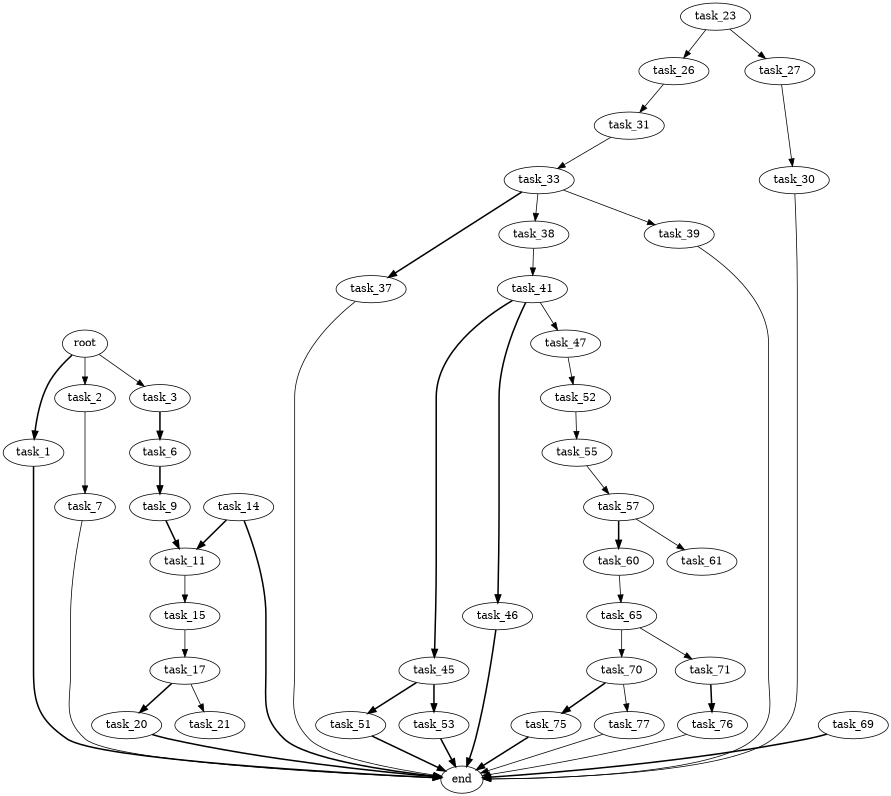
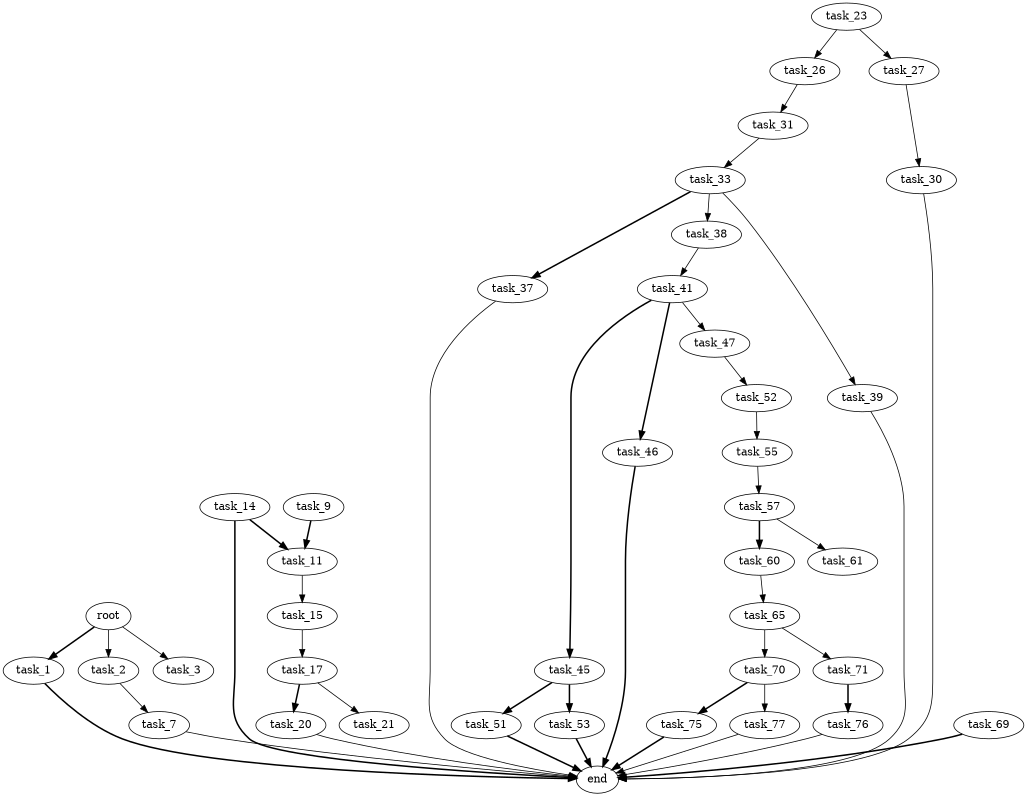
node "task_6": removed
edge "task_20" -> "end": style bold -> solid
